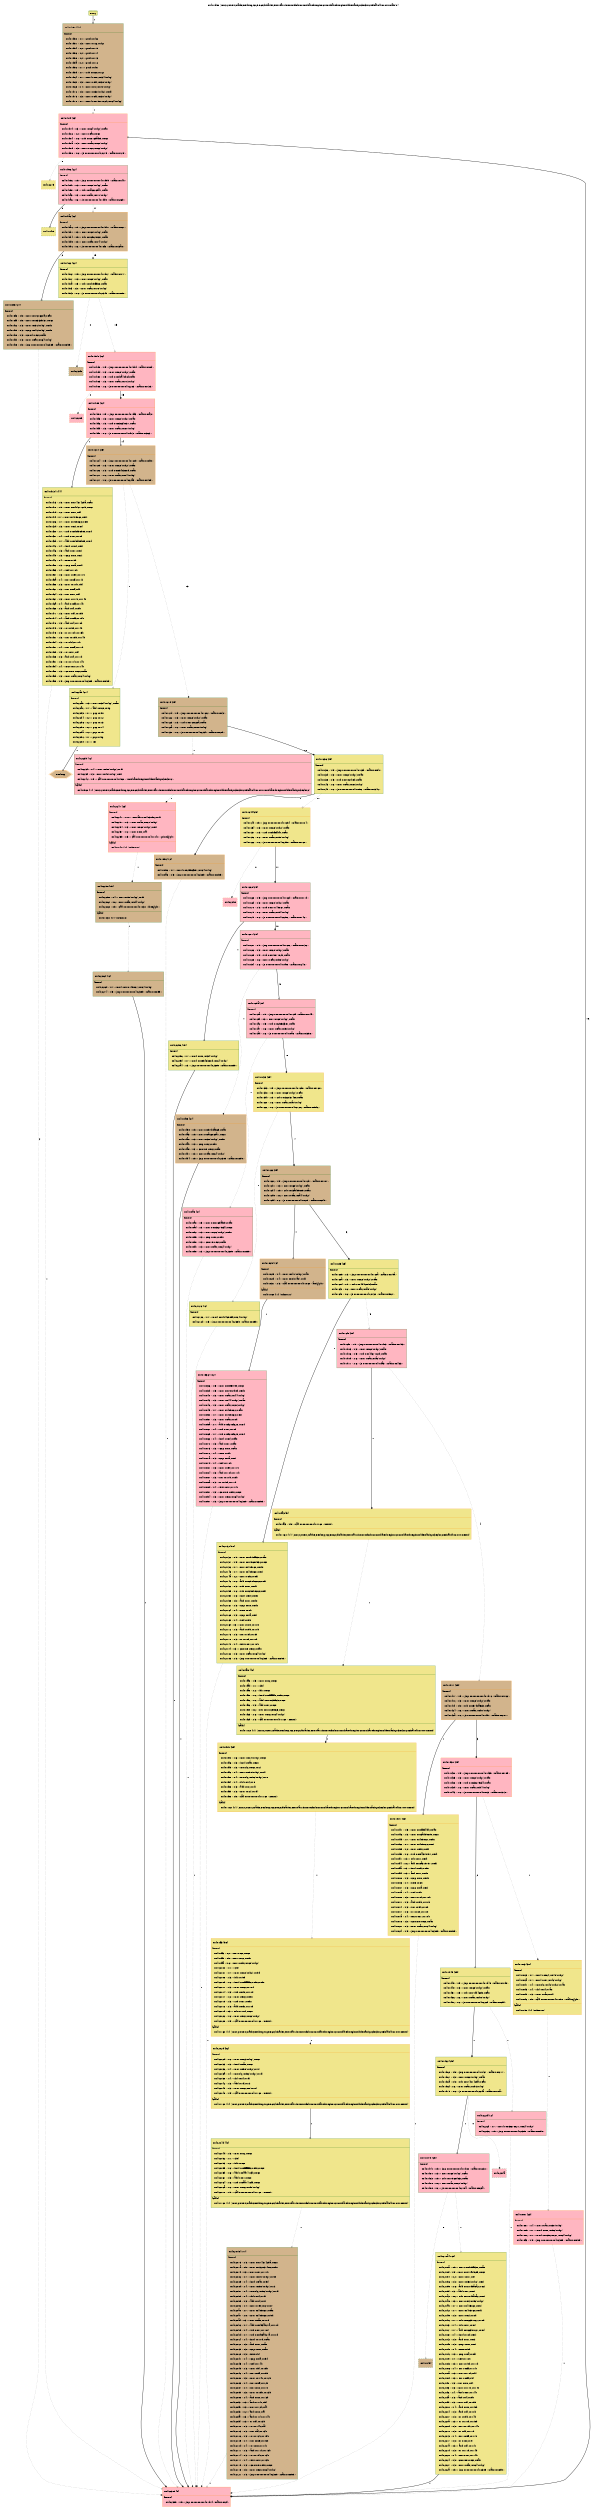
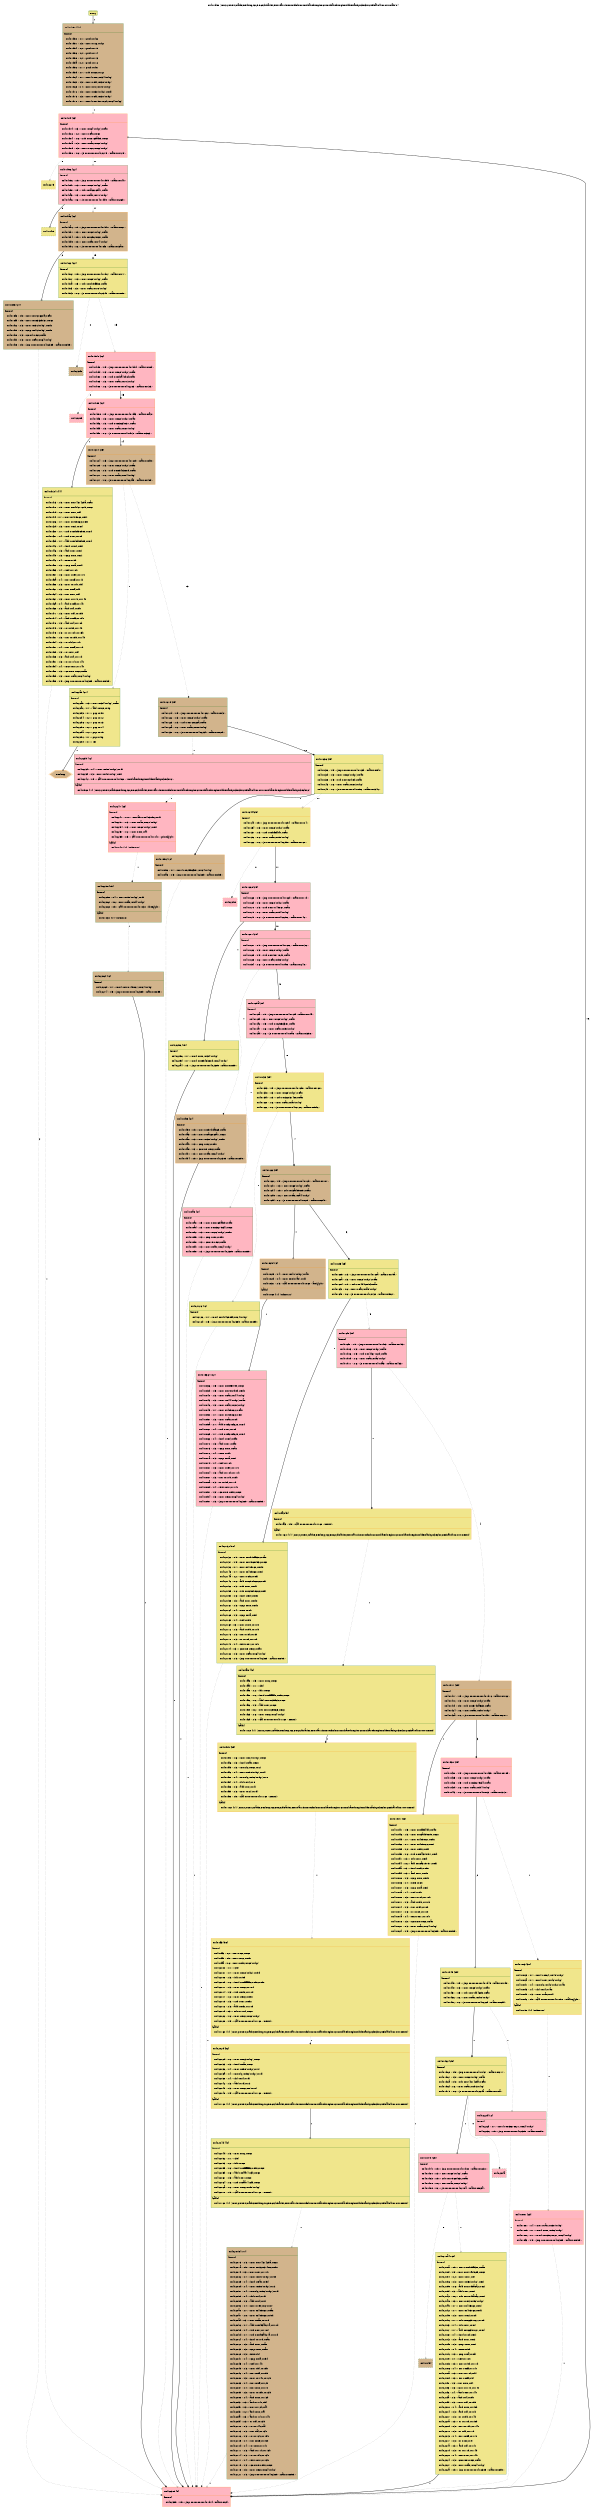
edge "0x401b7f [23]" -> "0x401b96 [22]": added, label "17"
